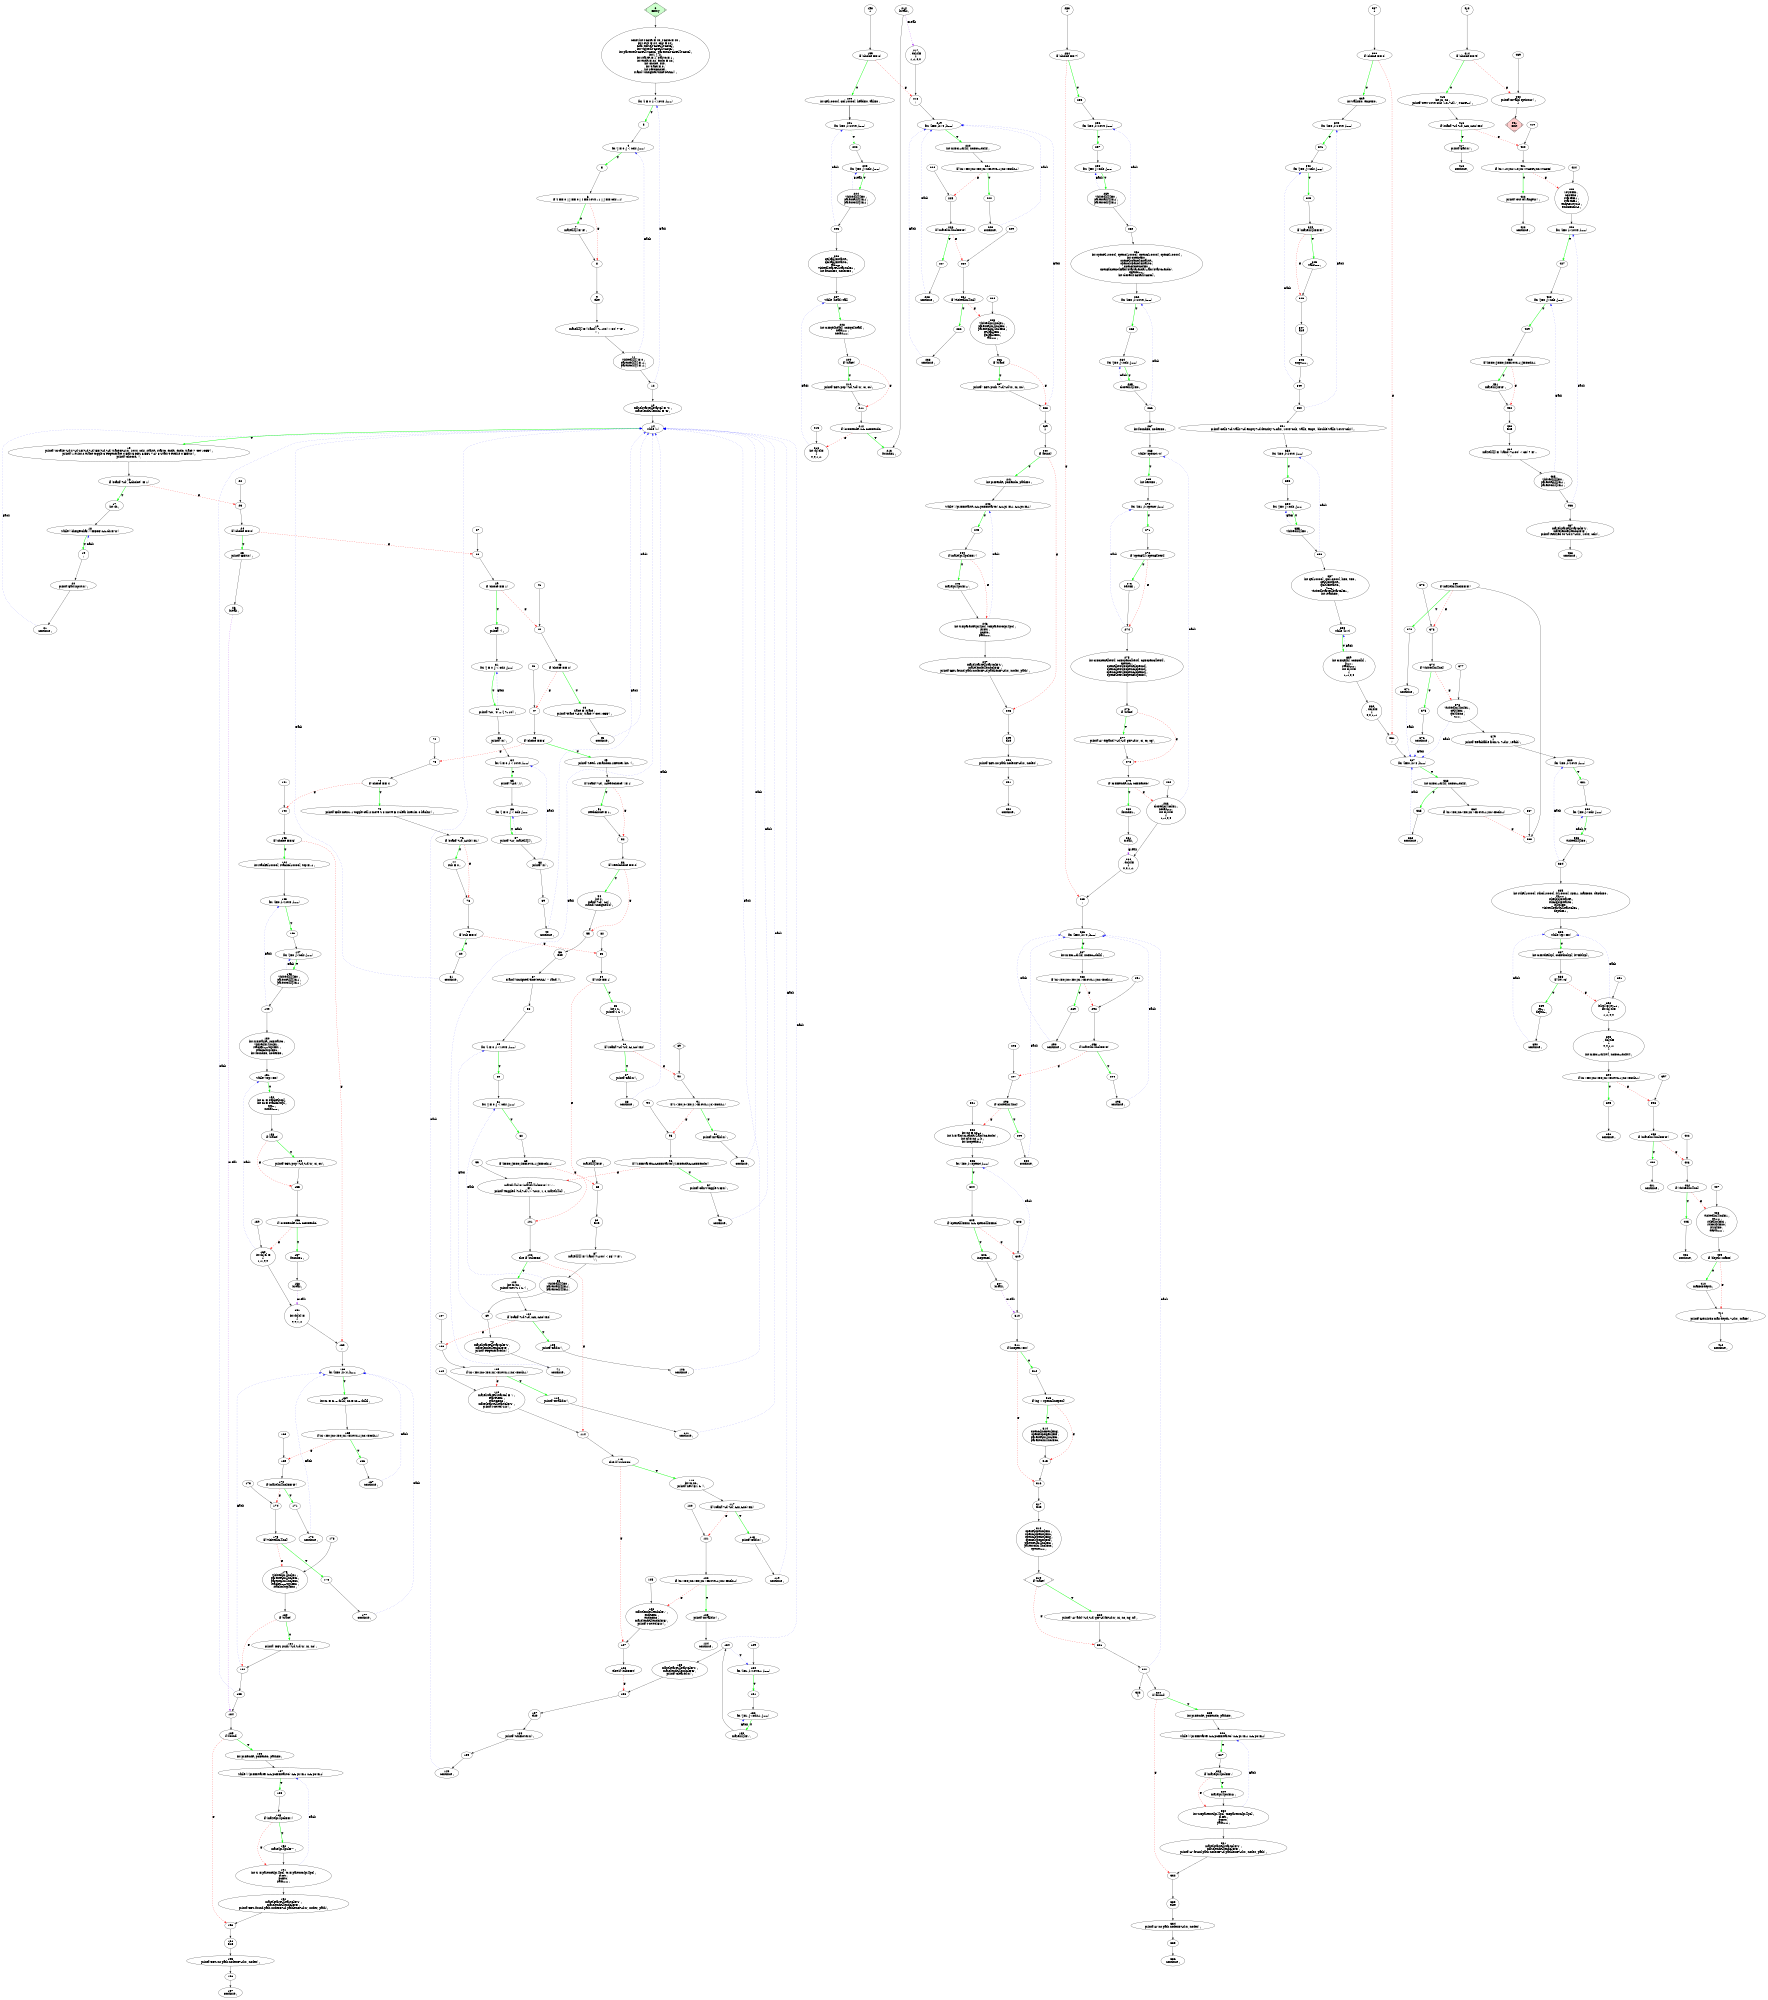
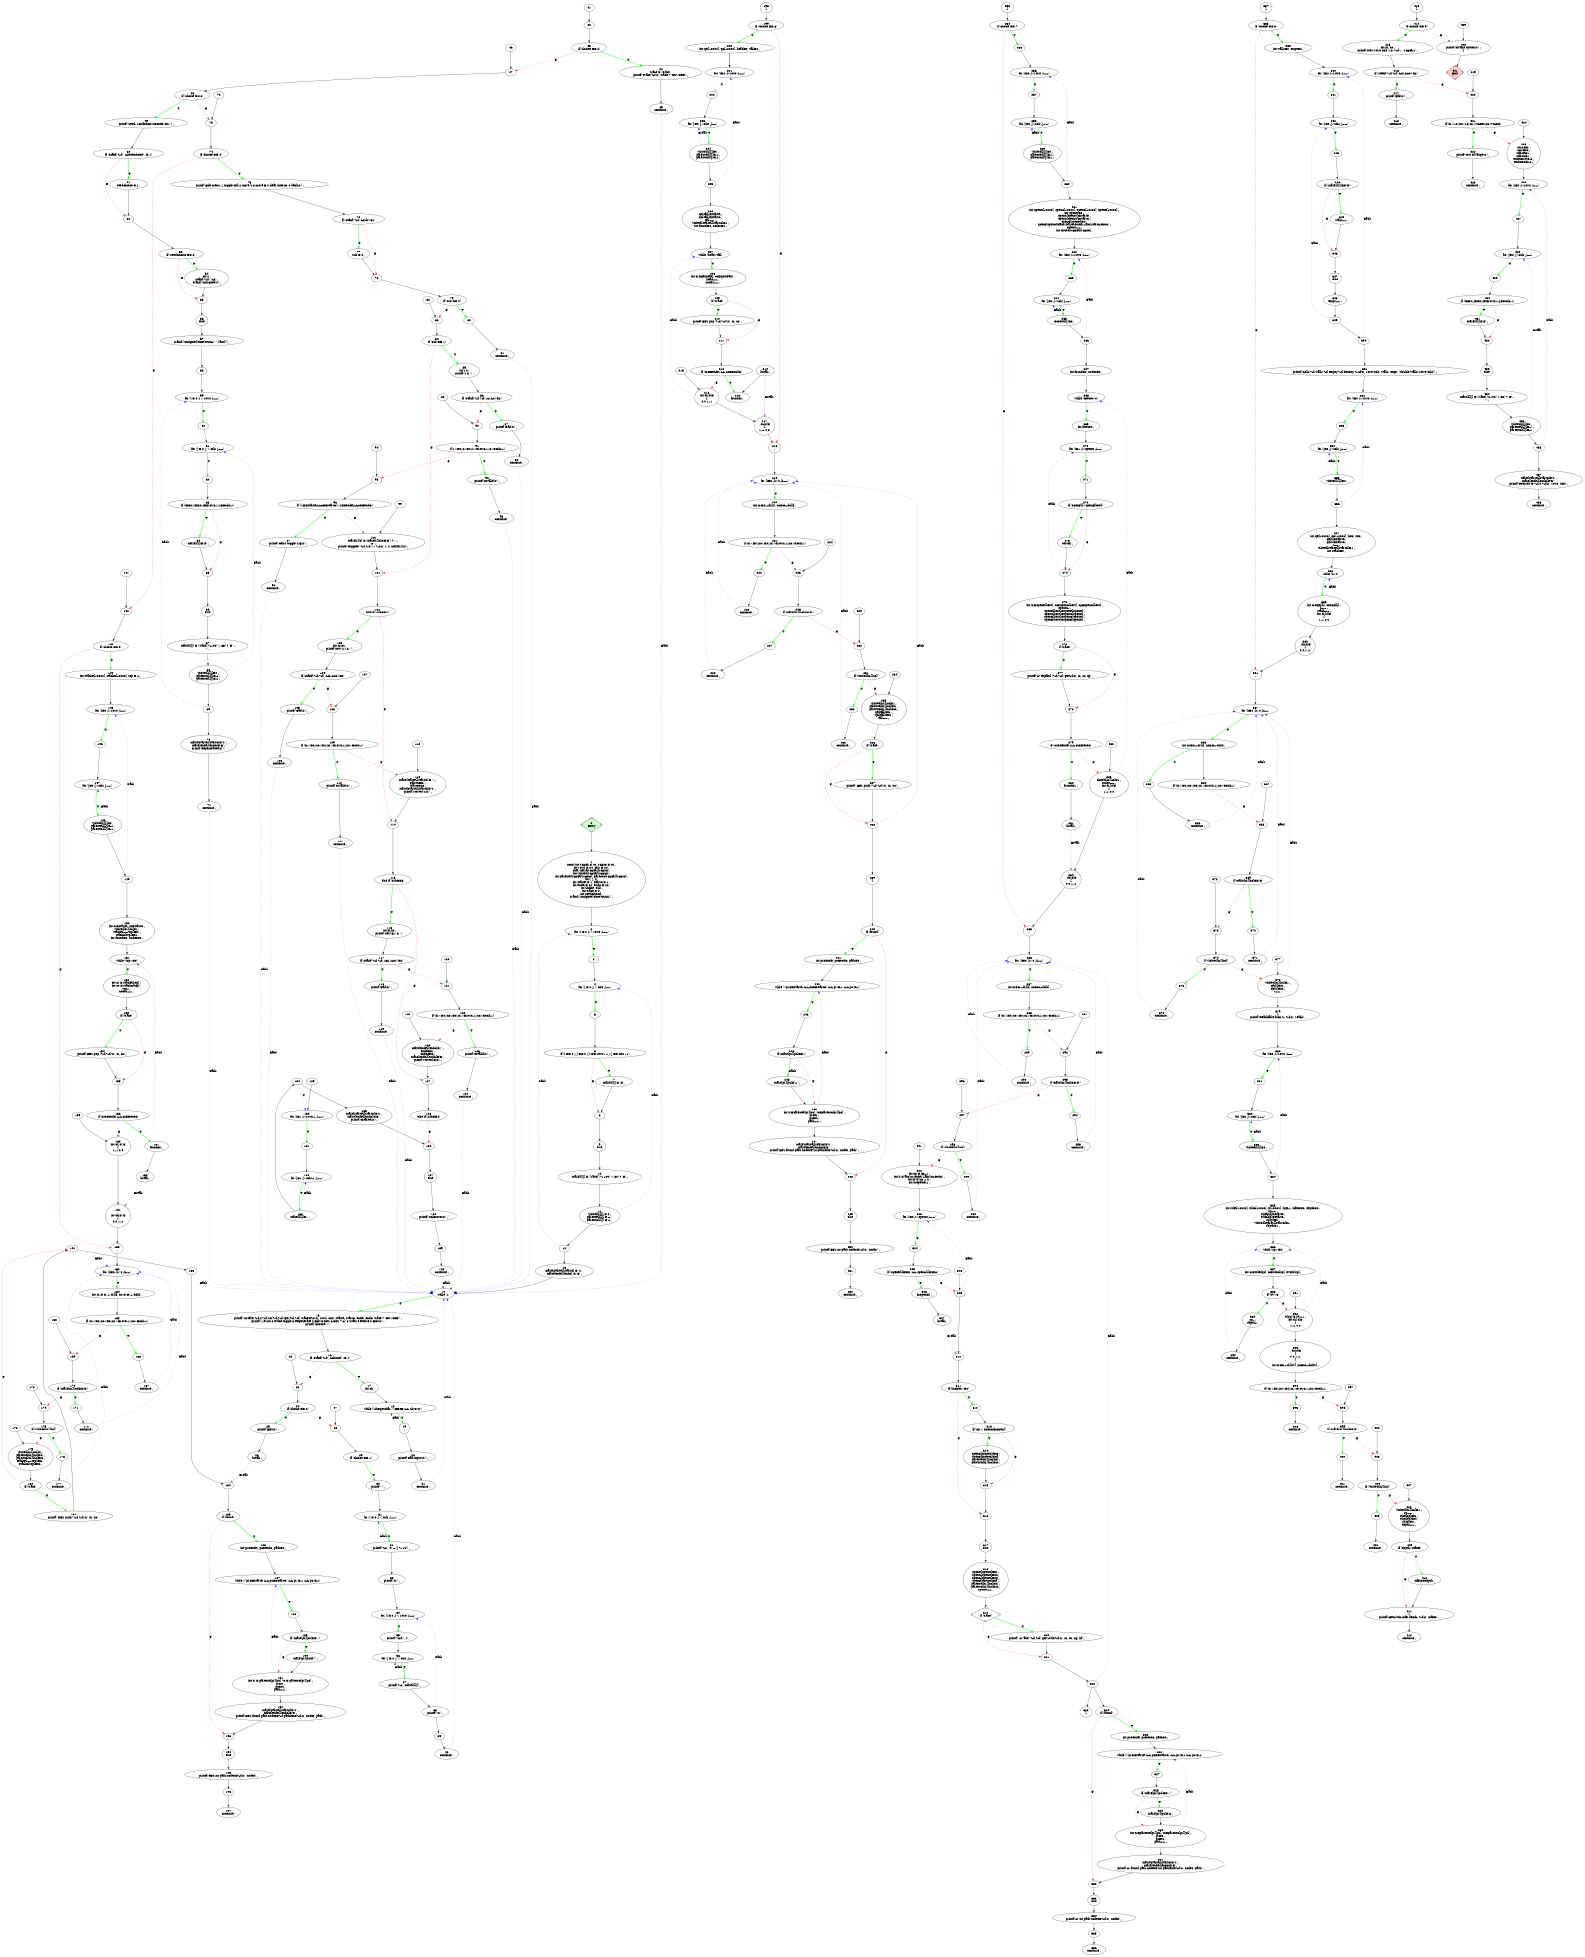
edge "435 visited[i][j]=0 ; parentR[i][j]=-1 ; parentC[i][j]=-1 ;" -> "428 for (j=0 ;j<cols ;j++)": label "Back" -> "Break"
edge "216 int dr[4]= { 0,0,1,-1" -> "217 , dc[4]= { 1,-1,0,0": added
edge "63 if (i==0||j==0||i==rows-1||j==cols-1)" -> "64 maze[i][j]='#' ;": added, label "T"
edge "244 if (maze[pr][pc]=='.')" -> "245 maze[pr][pc]='+' ;": label "T" -> "Back"
edge "29 if (choice == 1)" -> "42": removed, label "F"
edge "369 if (maze[nr][nc]=='#')" -> "368": reversed
node "89": shape Mdiamond -> ellipse
edge "409 if (depth>maxD)" -> "410 maxD=depth ;": style bold -> solid
